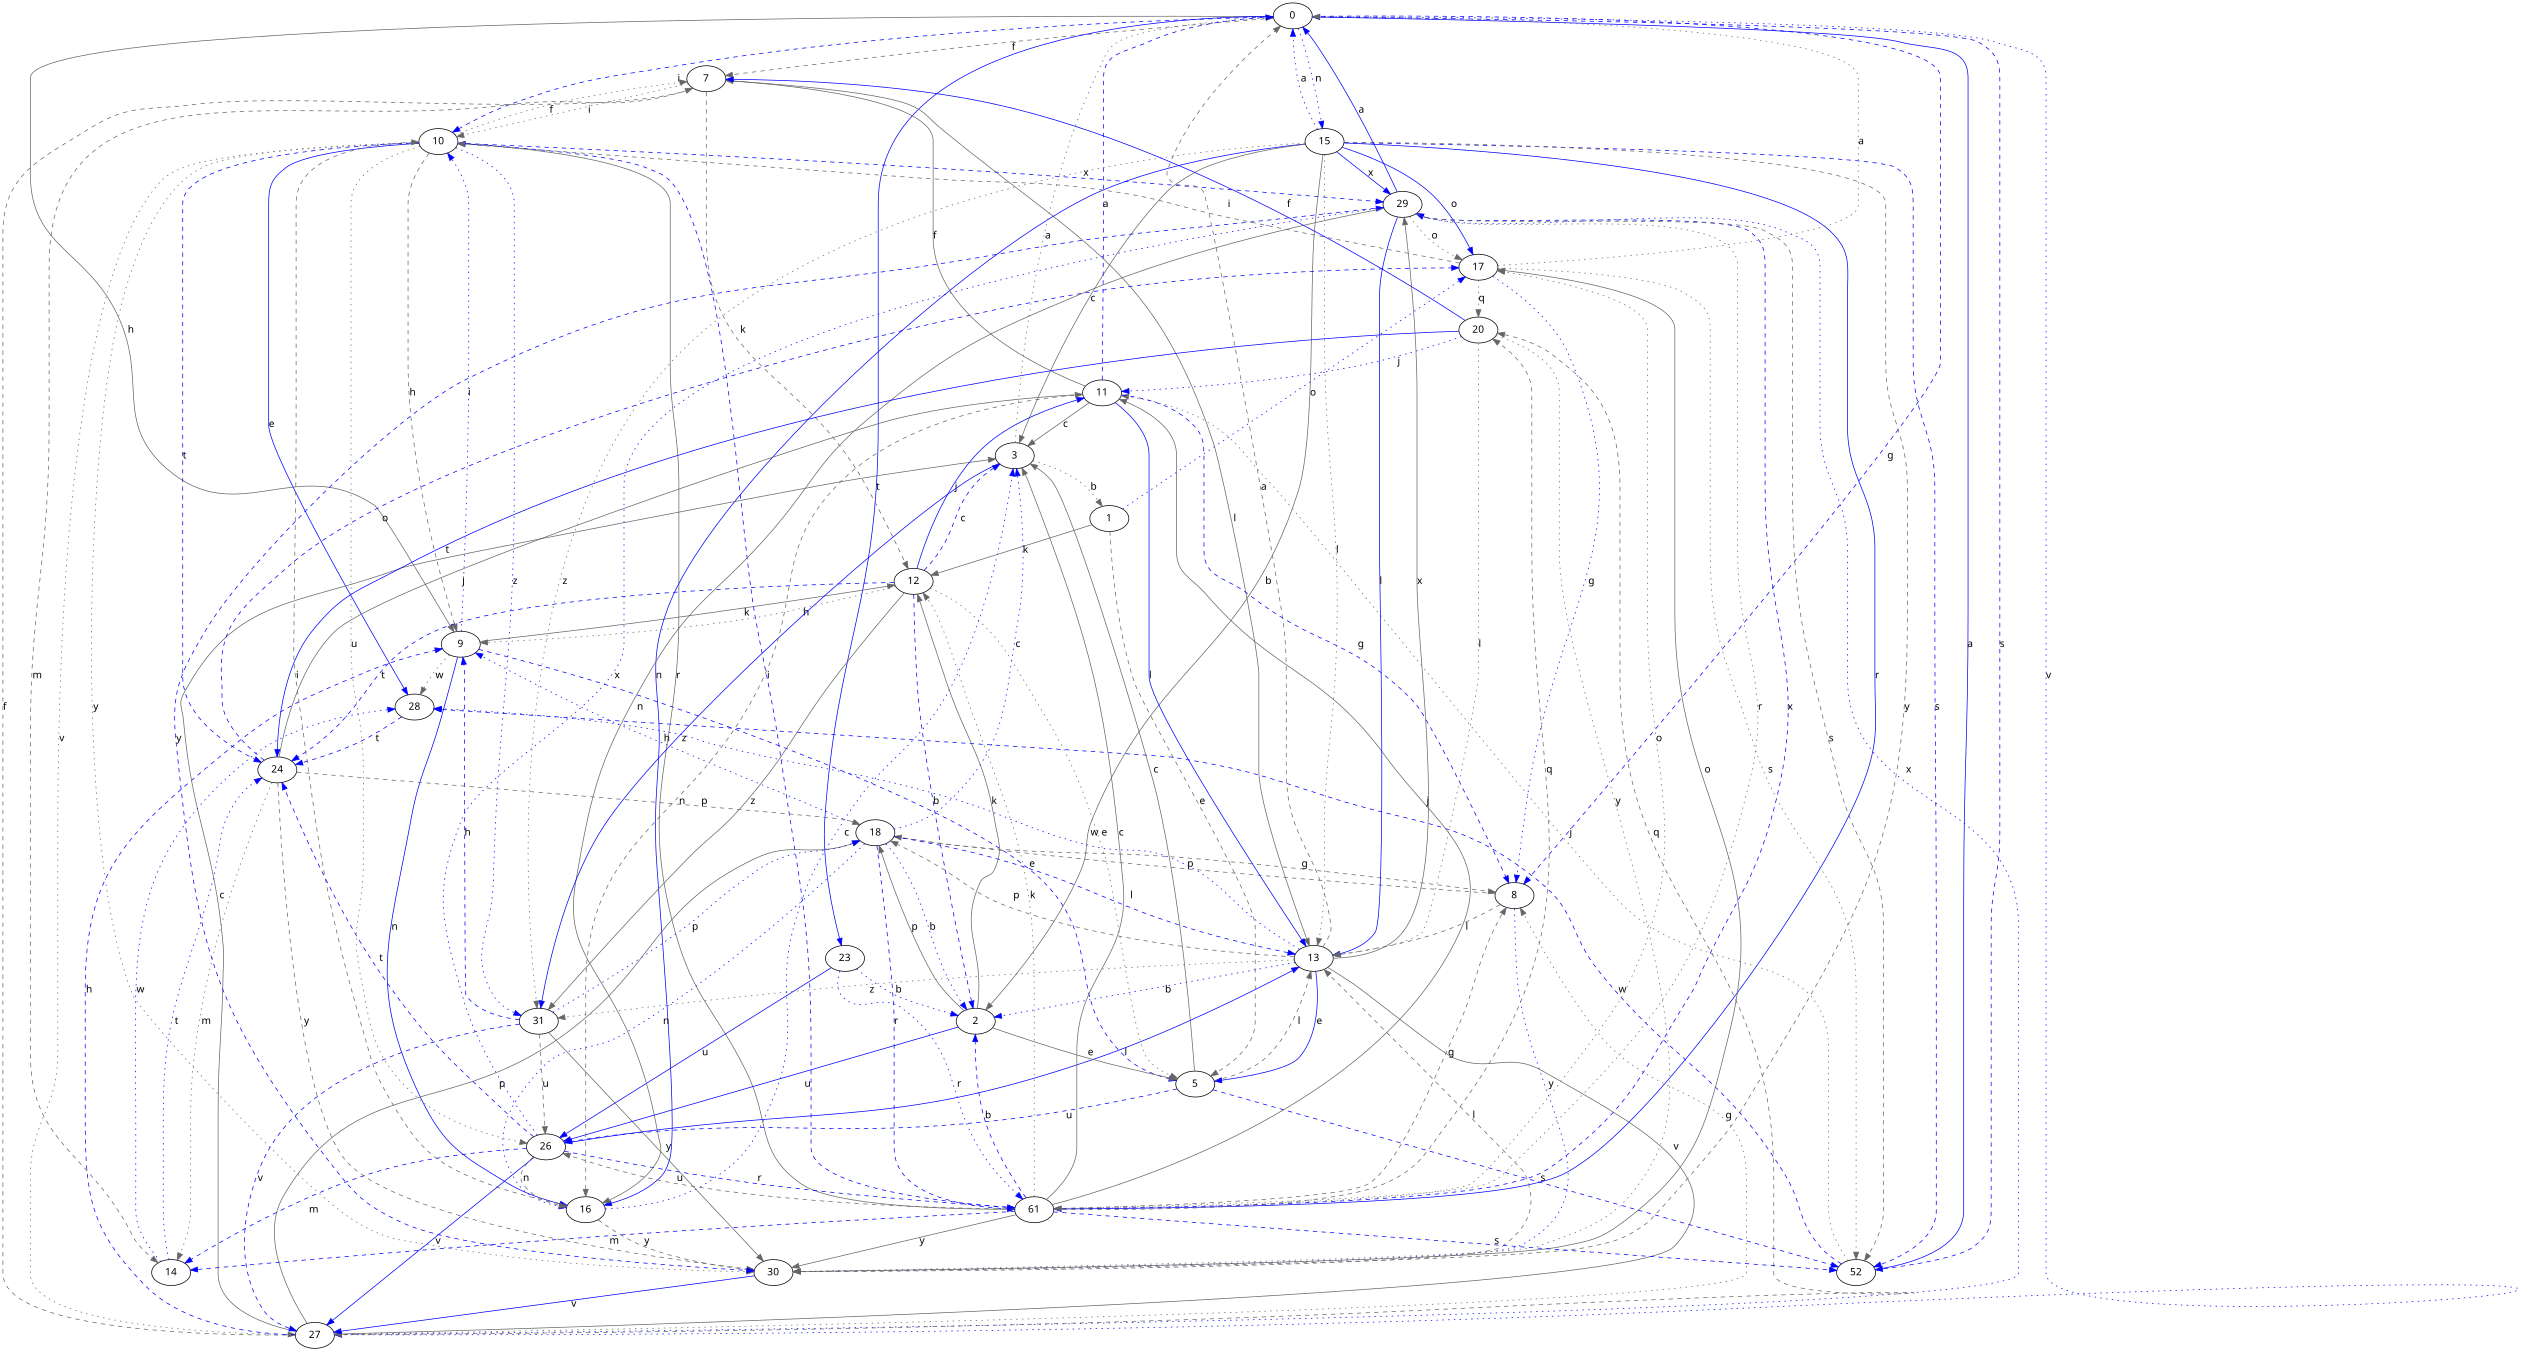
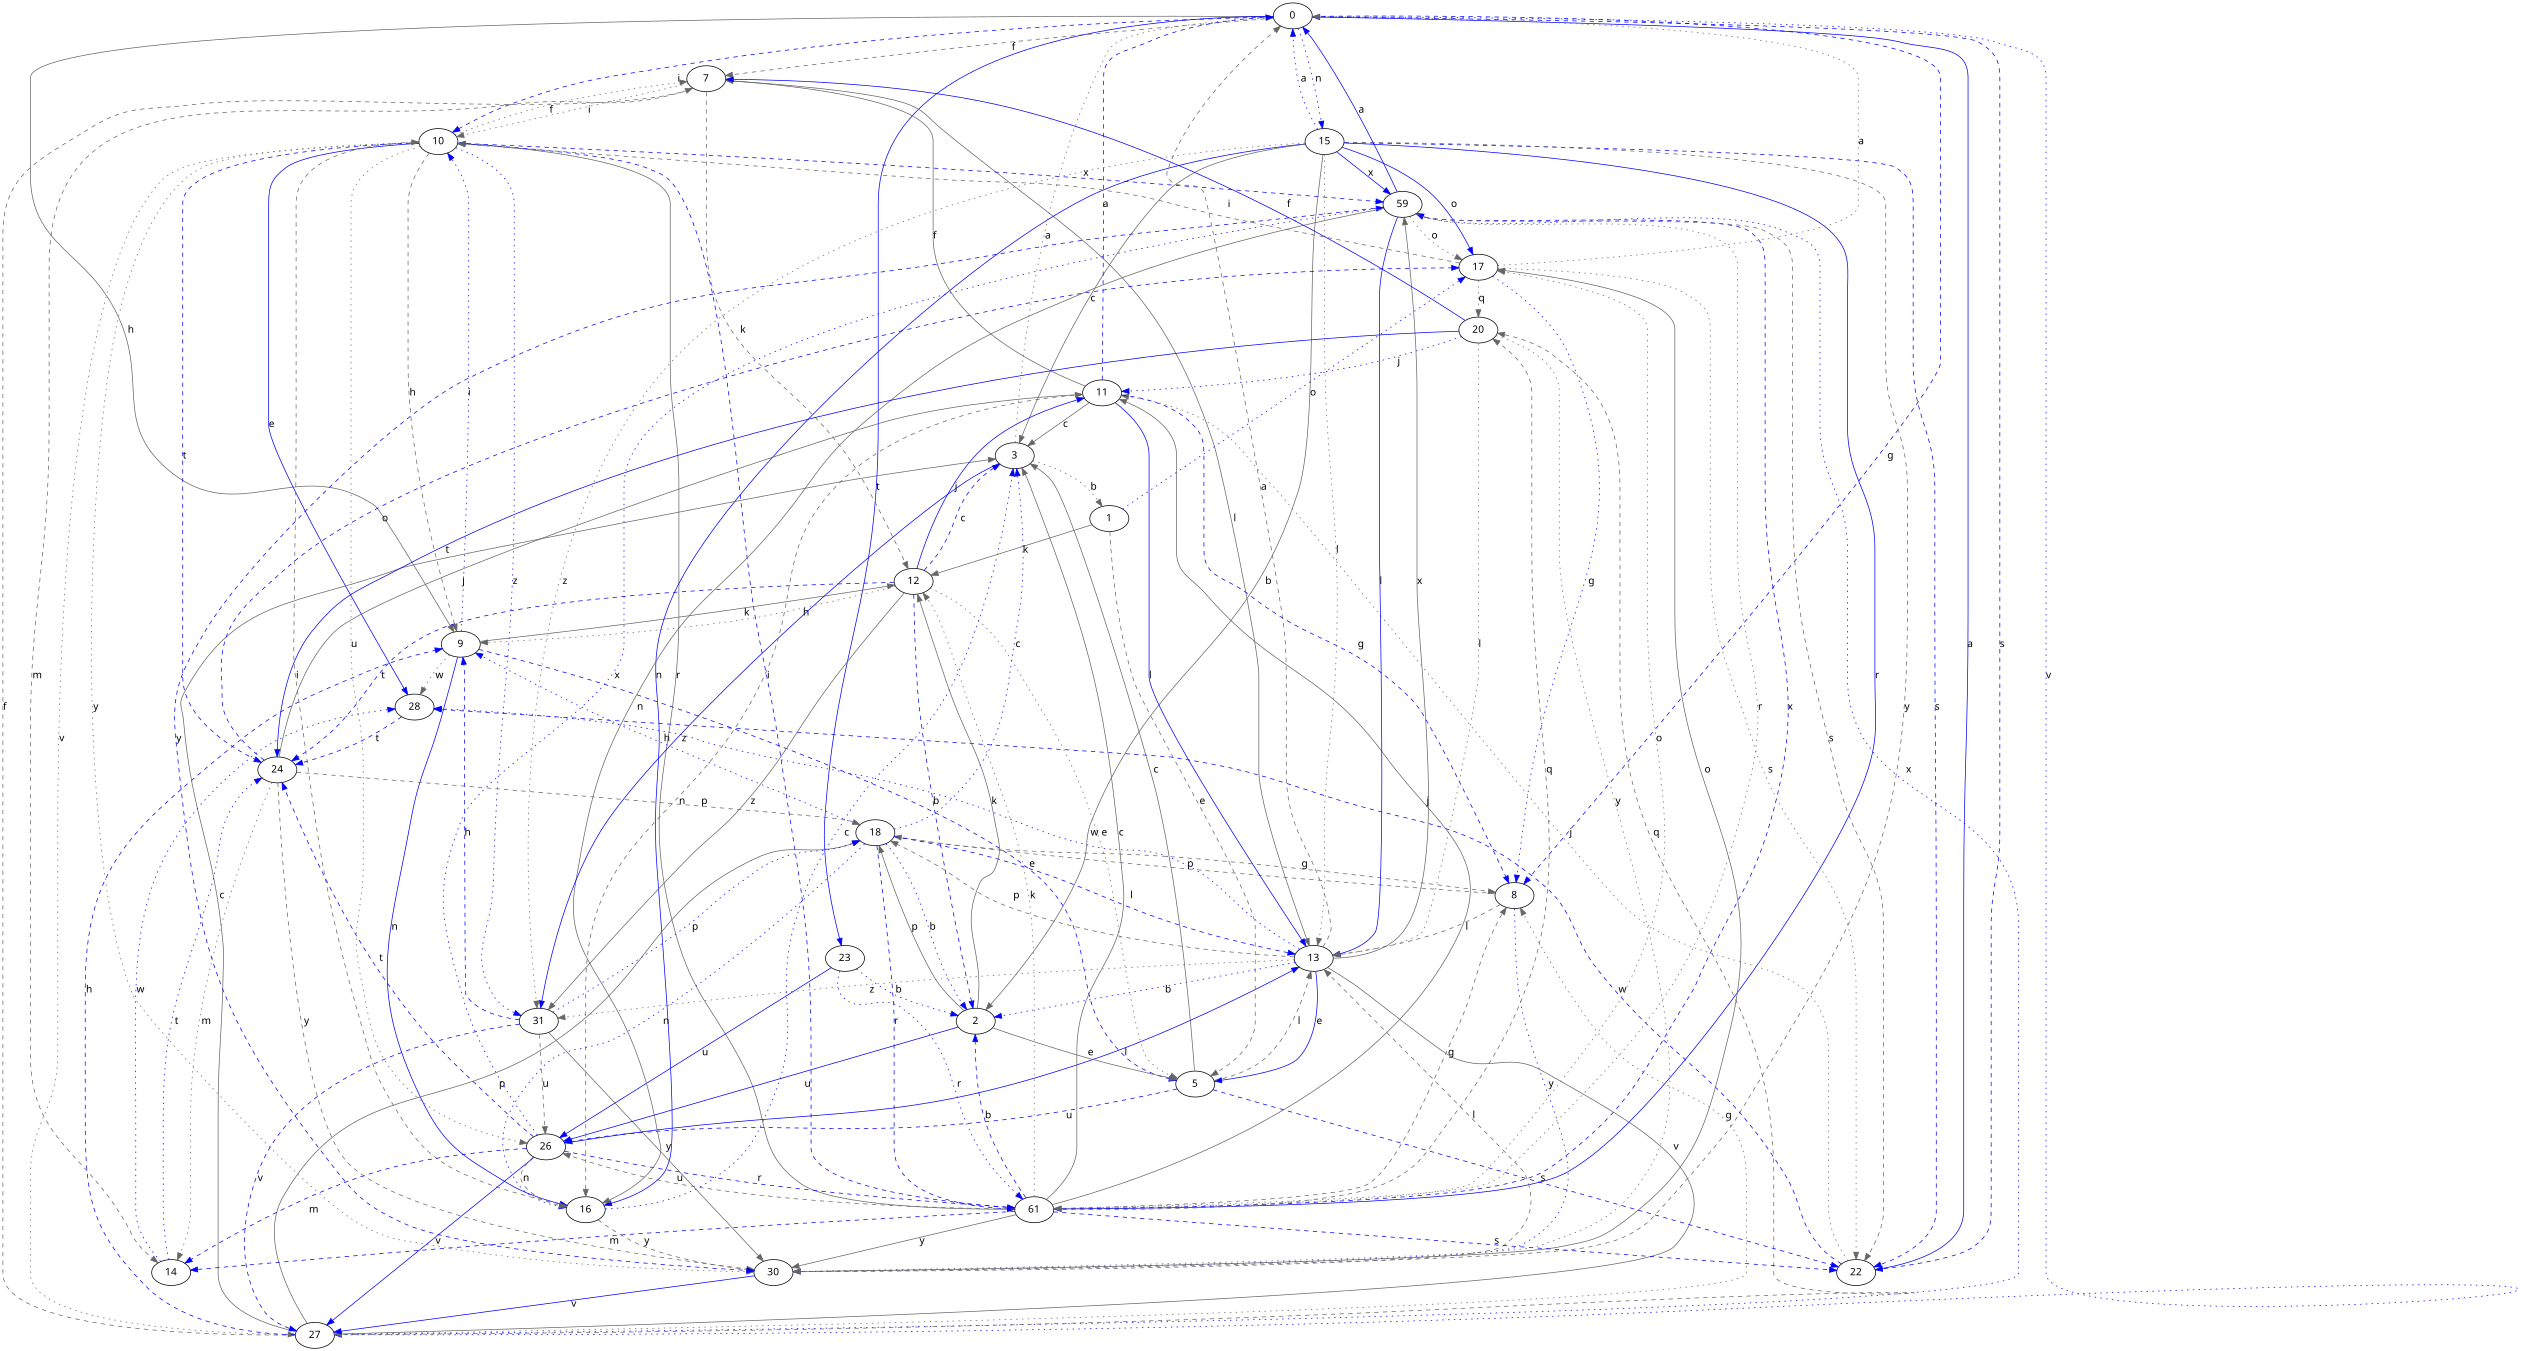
node "29": label "29" -> "59"
node "52": label "52" -> "22"
